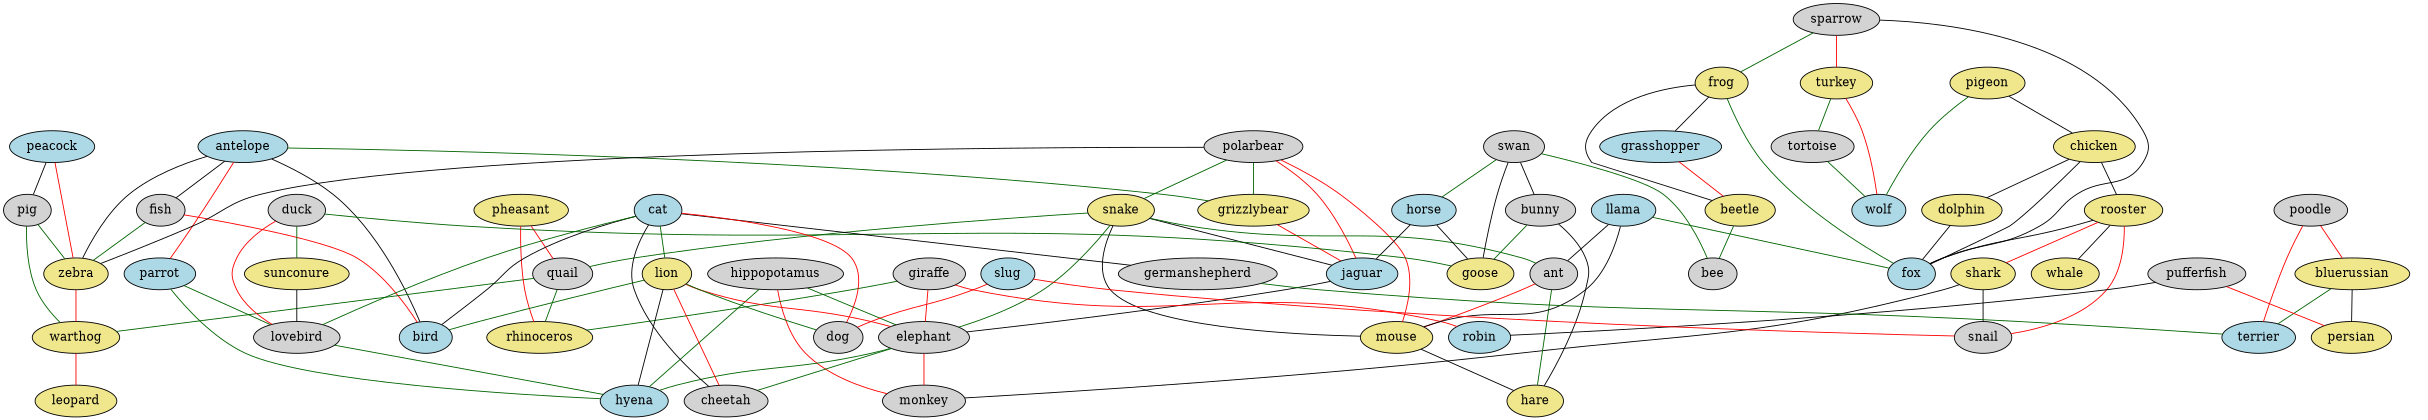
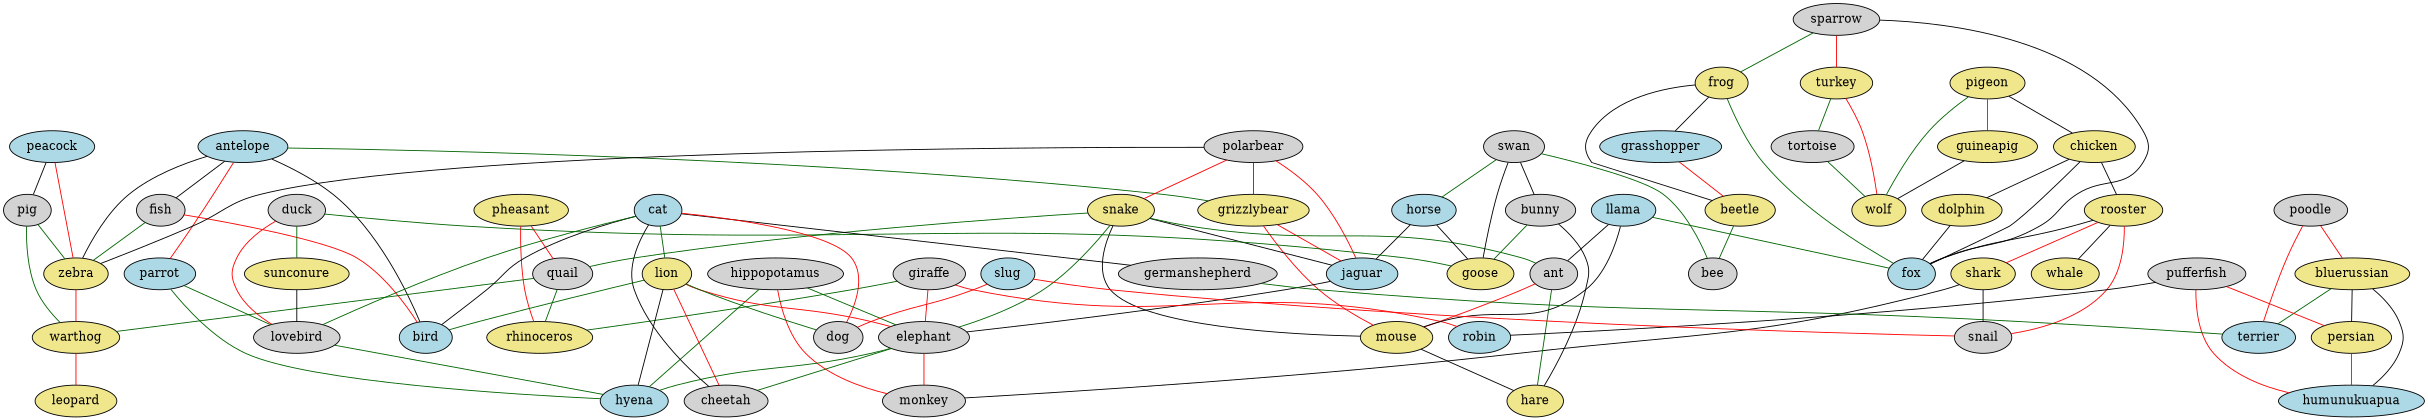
node "guineapig": added
edge "polarbear" -- "snake": color darkgreen -> red
node "wolf": fillcolor lightblue -> khaki
edge "polarbear" -- "mouse": now "grizzlybear" -- "mouse"
node "humunukuapua": added
